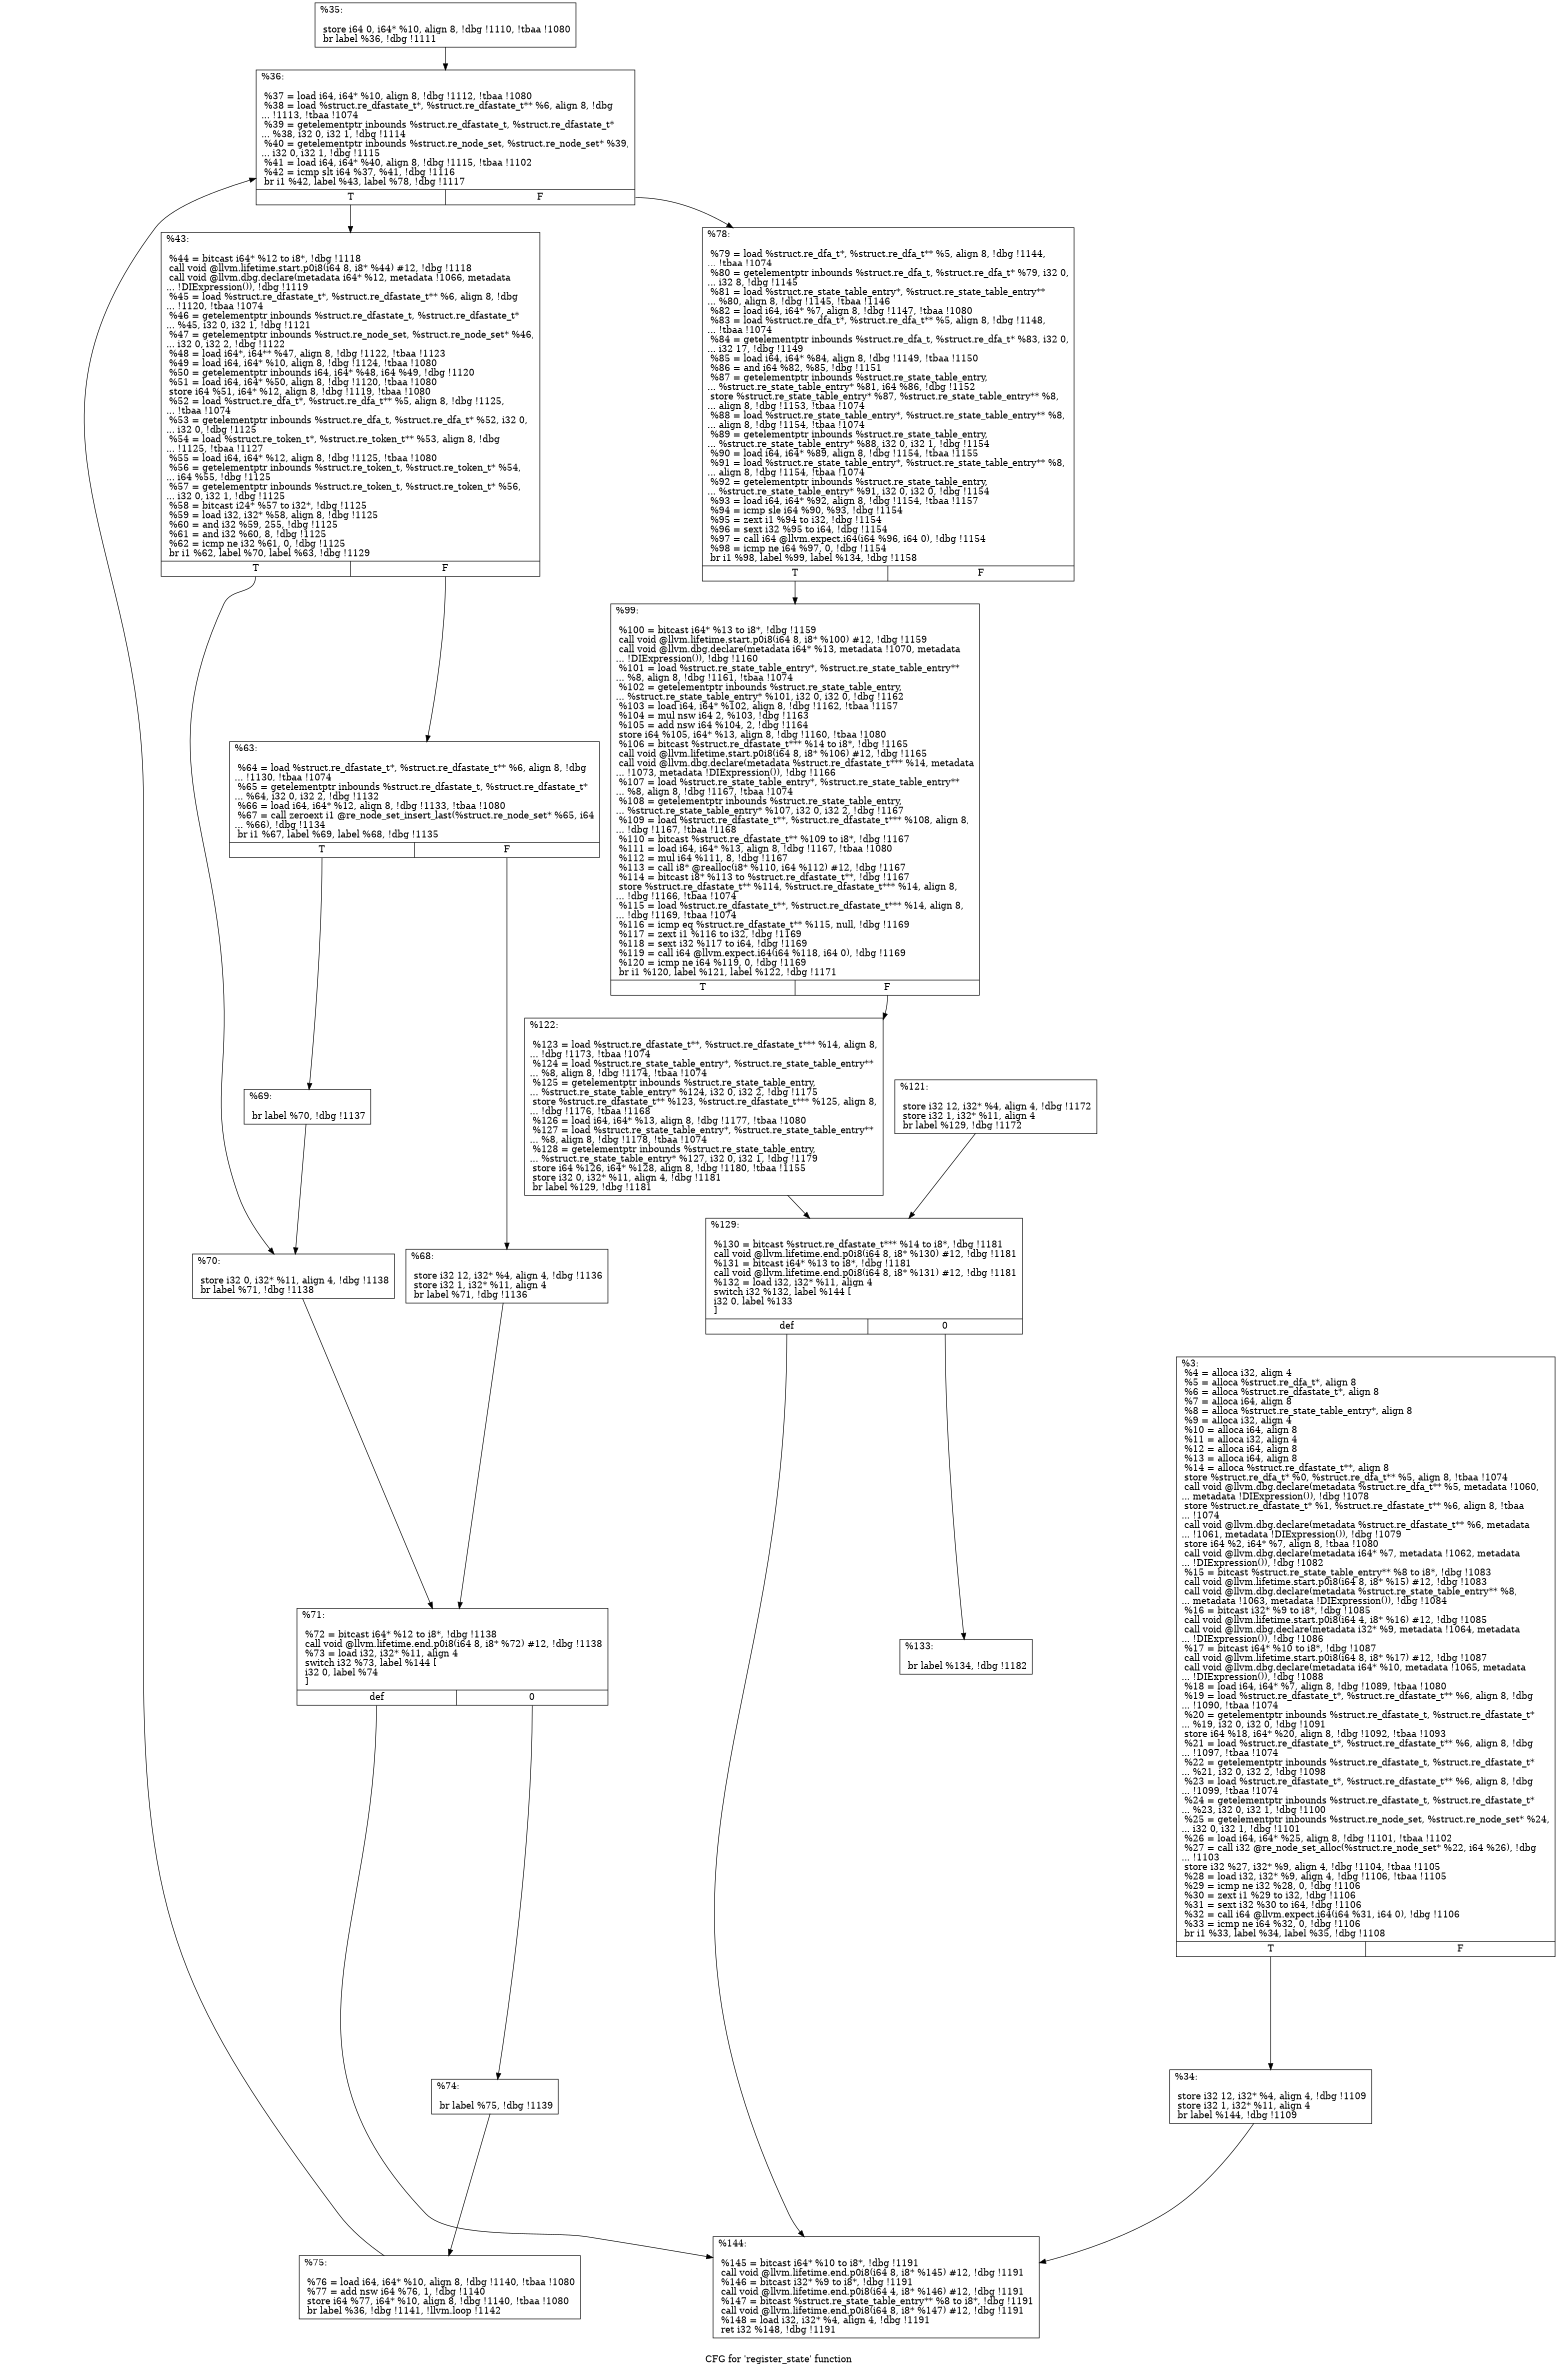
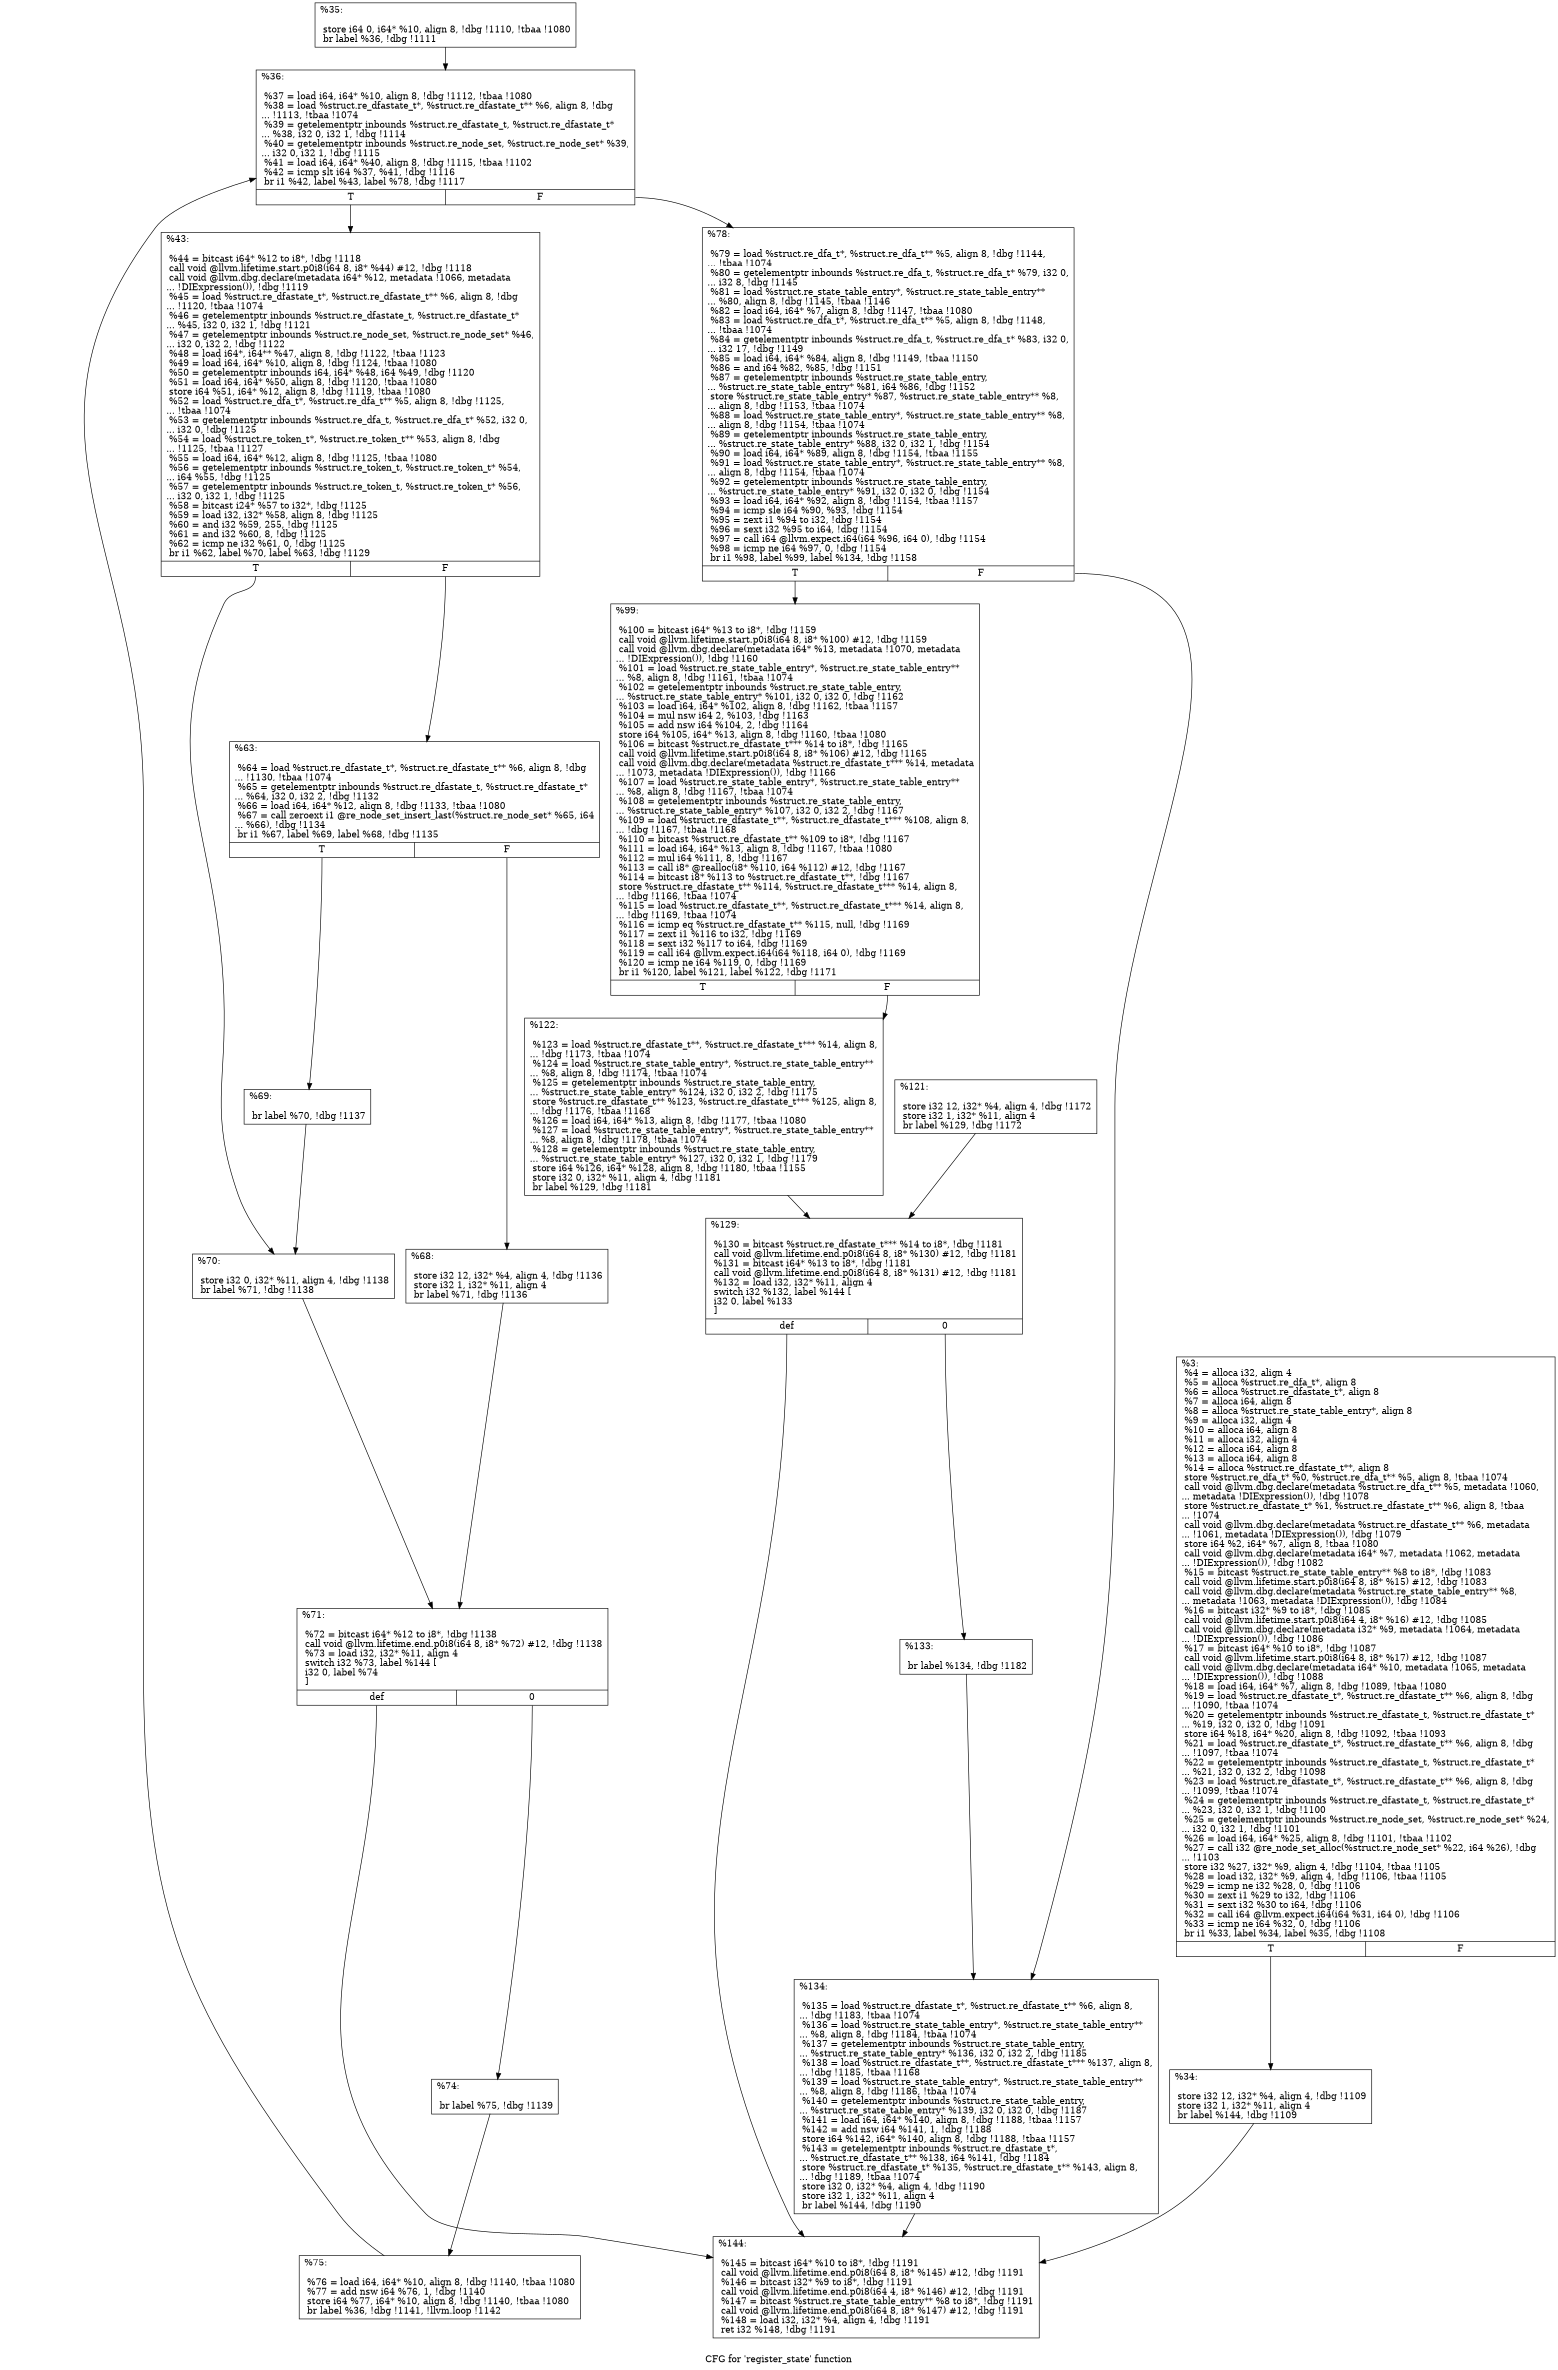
node "%134:": added
